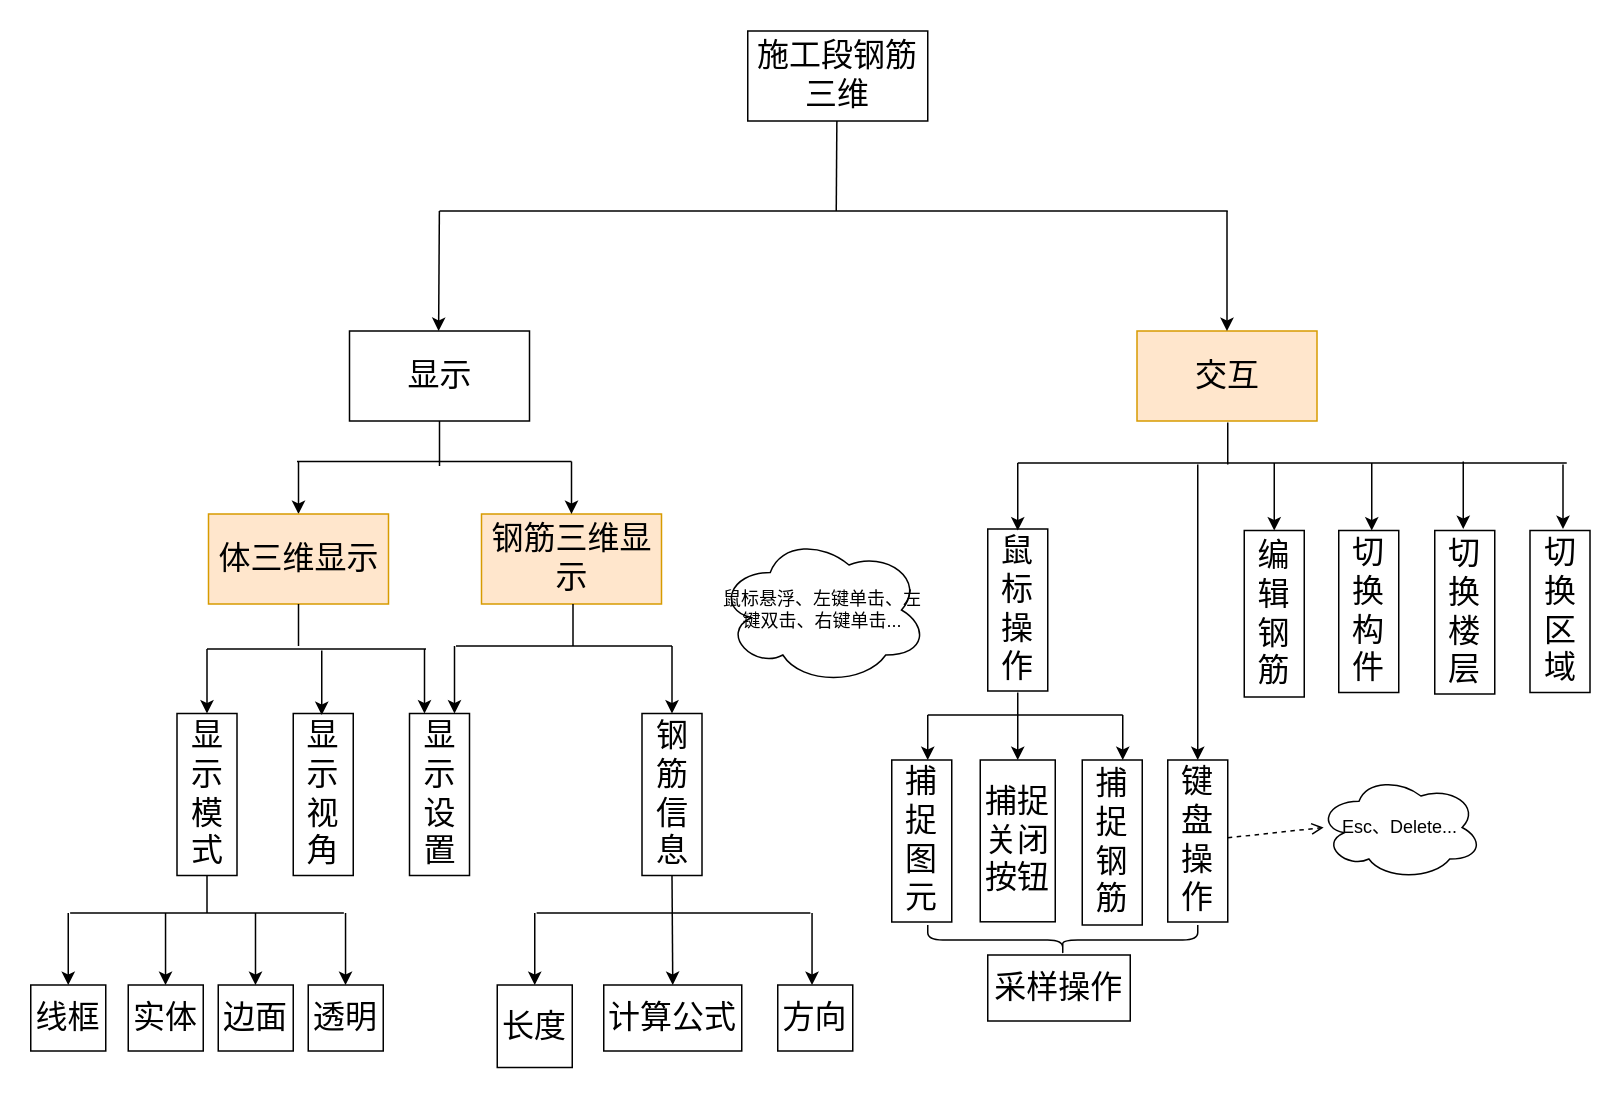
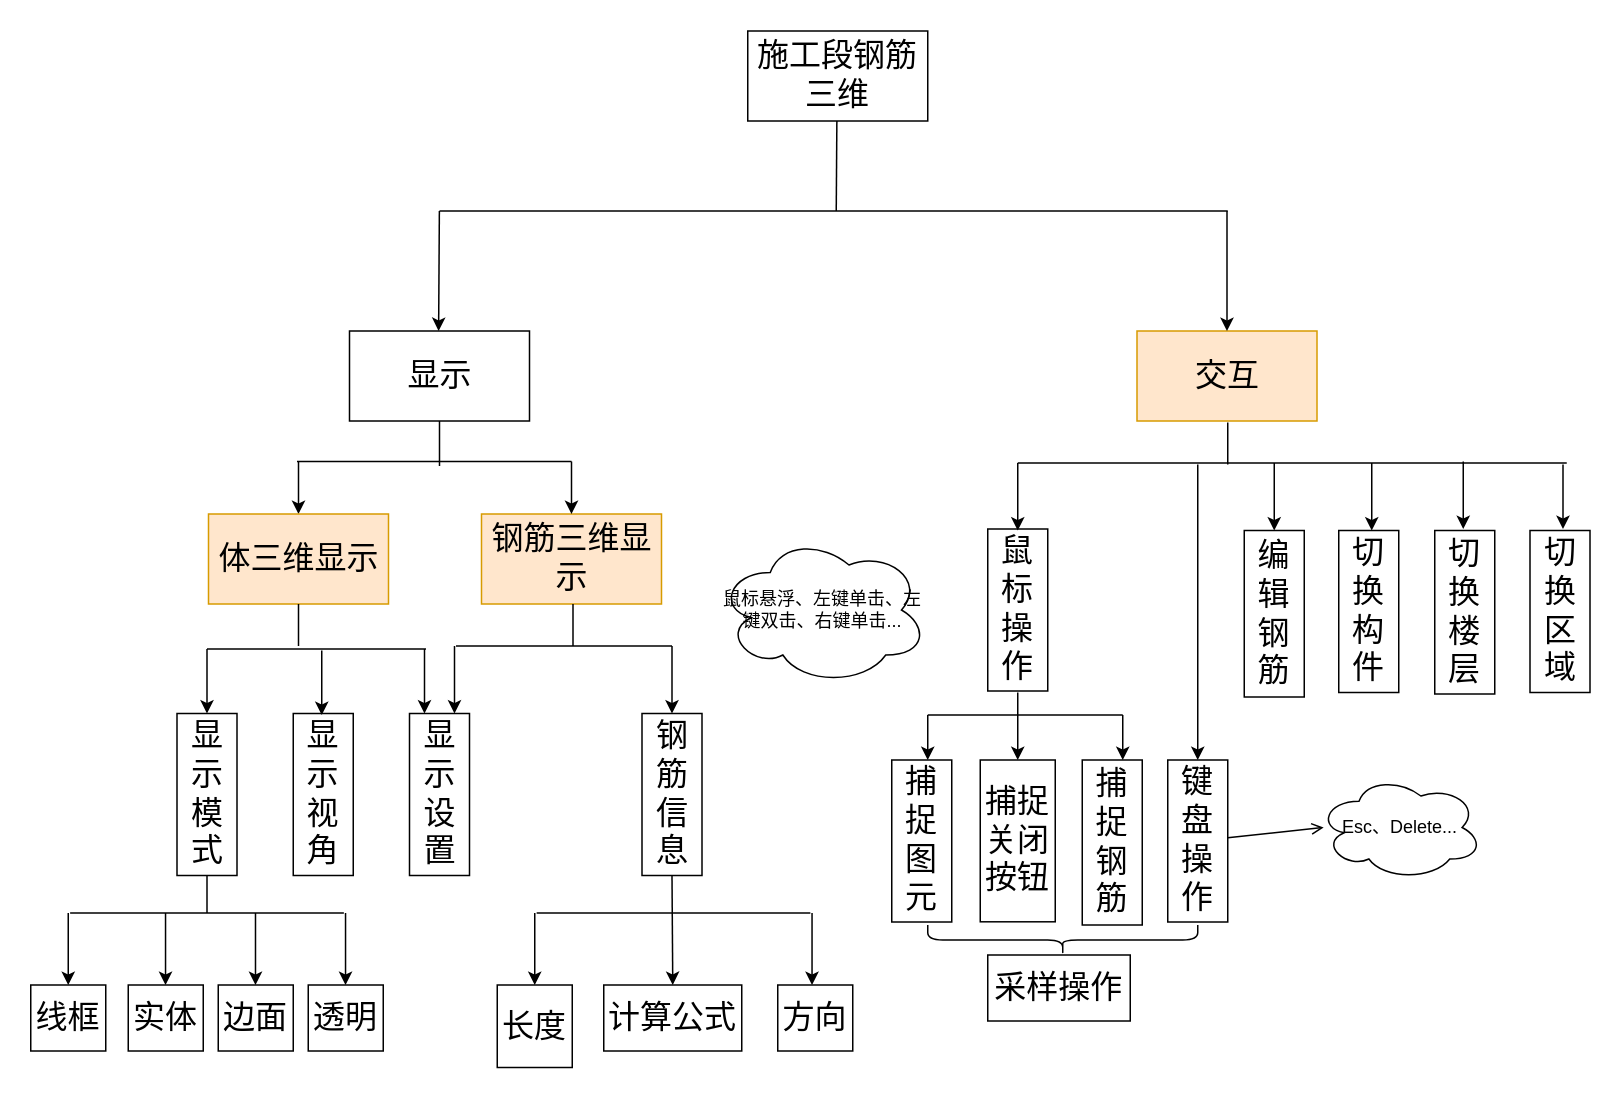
edge "键盘操作" -> "Esc、Delete...": style dashed -> solid
